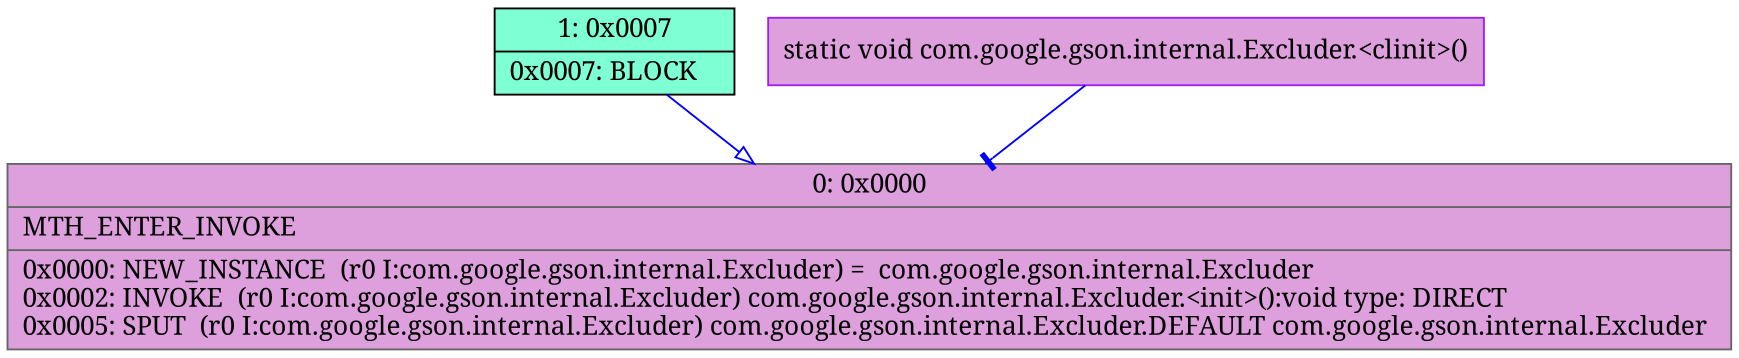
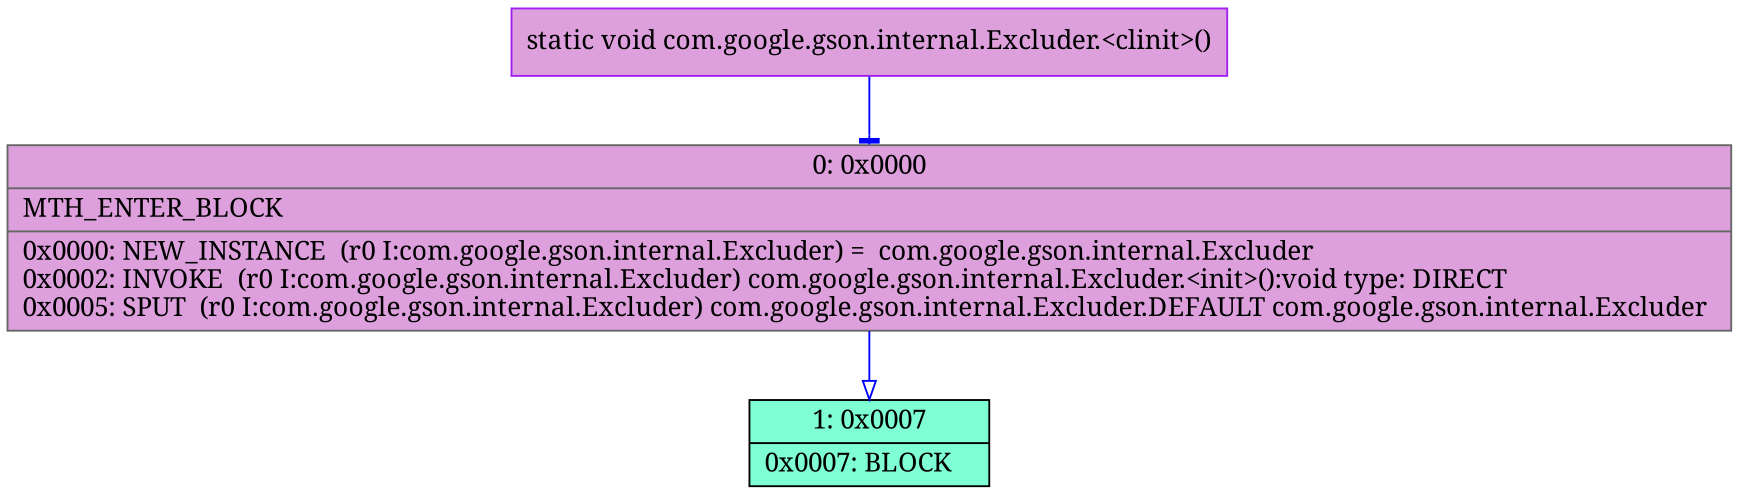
edge "1: 0x0007" -> "0: 0x0000": reversed
node "0: 0x0000": text "MTH_ENTER_INVOKE" -> "MTH_ENTER_BLOCK"
